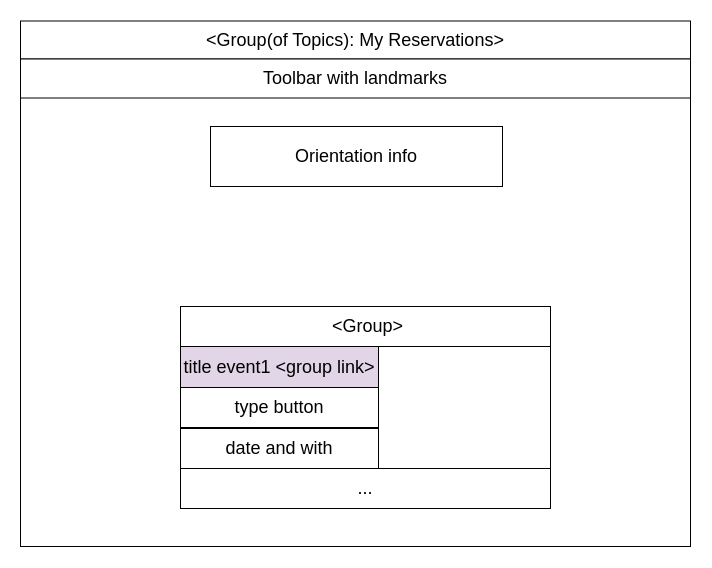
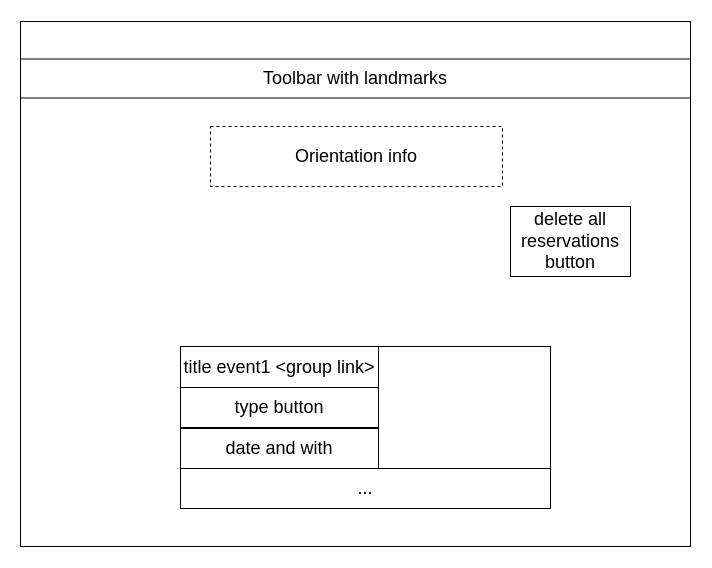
node "<Group(of Topics): My Reservations>": removed
node "Orientation info": style solid -> dashed
node "delete all reservations button": added
node "<Group>": removed
node "title event1 <group link>": fillcolor #e1d5e7 -> #ffffff
